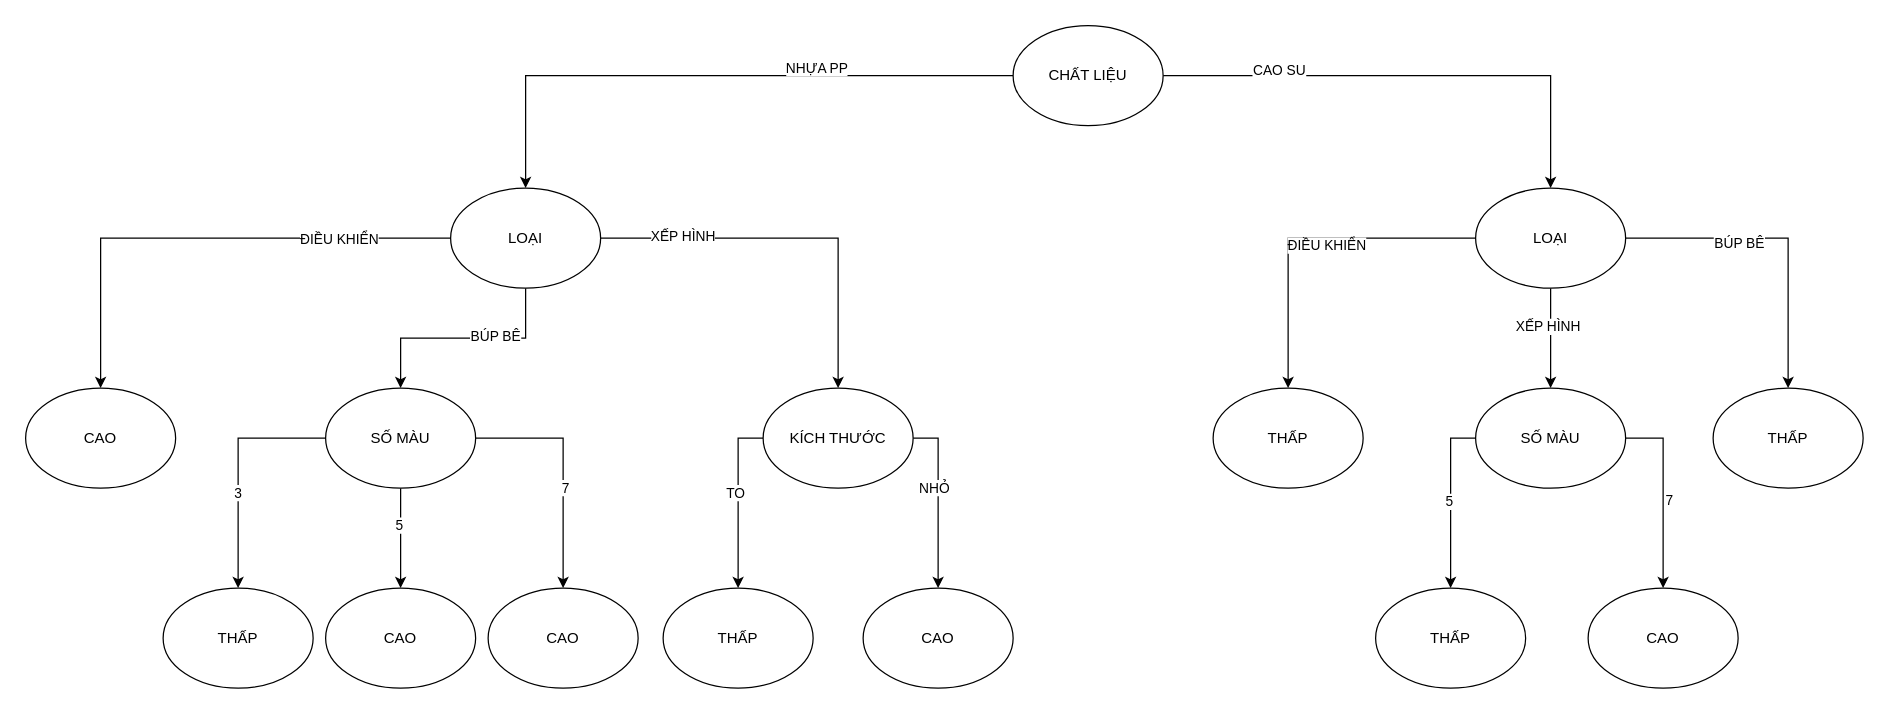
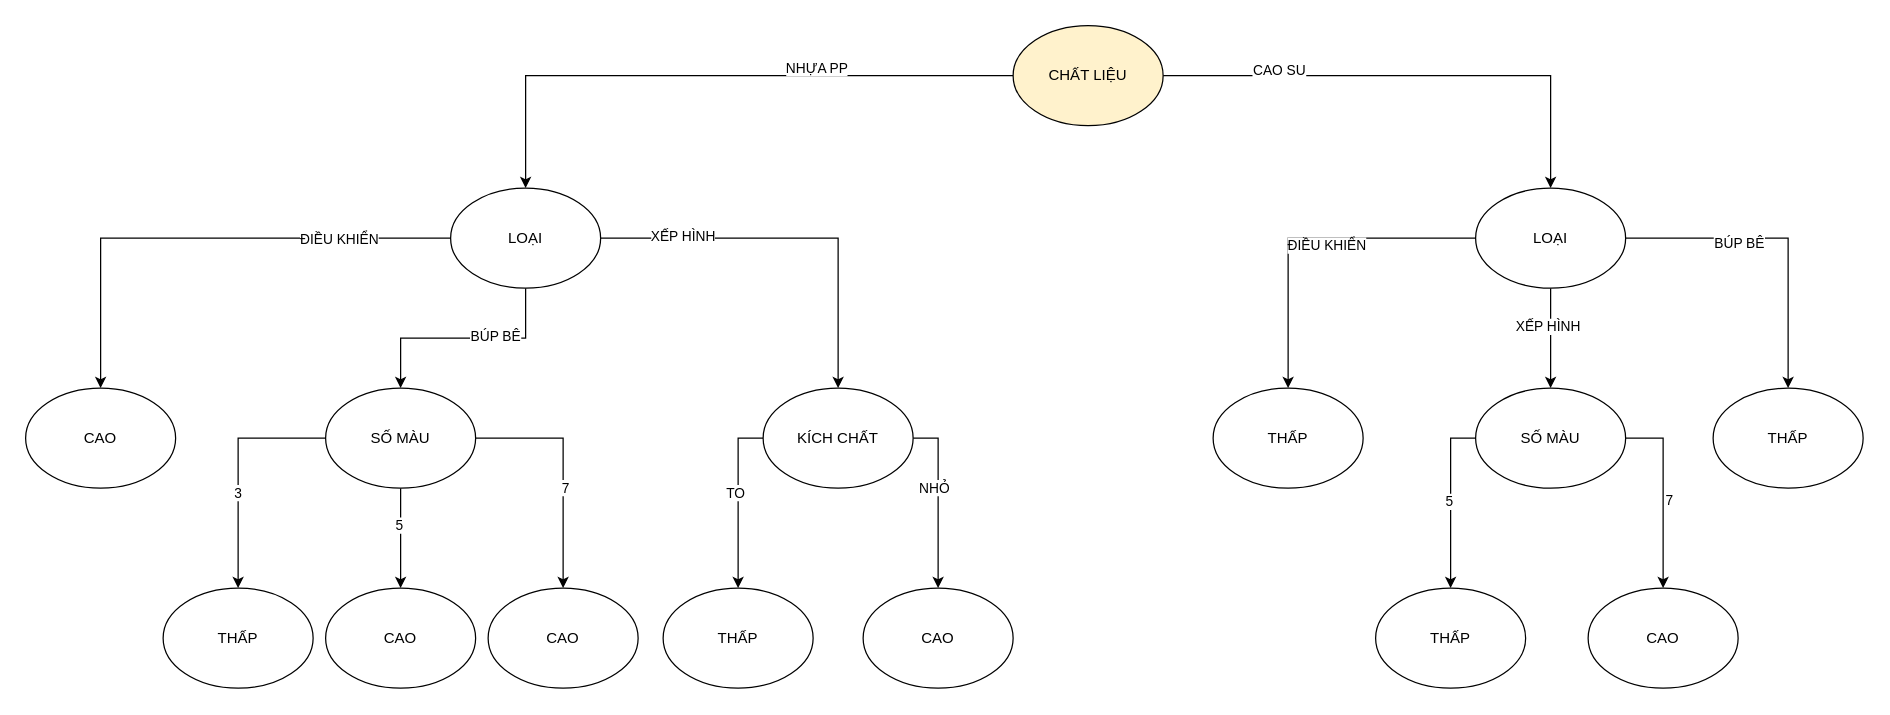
node "CHẤT LIỆU": fillcolor #ffffff -> #fff2cc
node "KÍCH THƯỚC": label "KÍCH THƯỚC" -> "KÍCH CHẤT"
